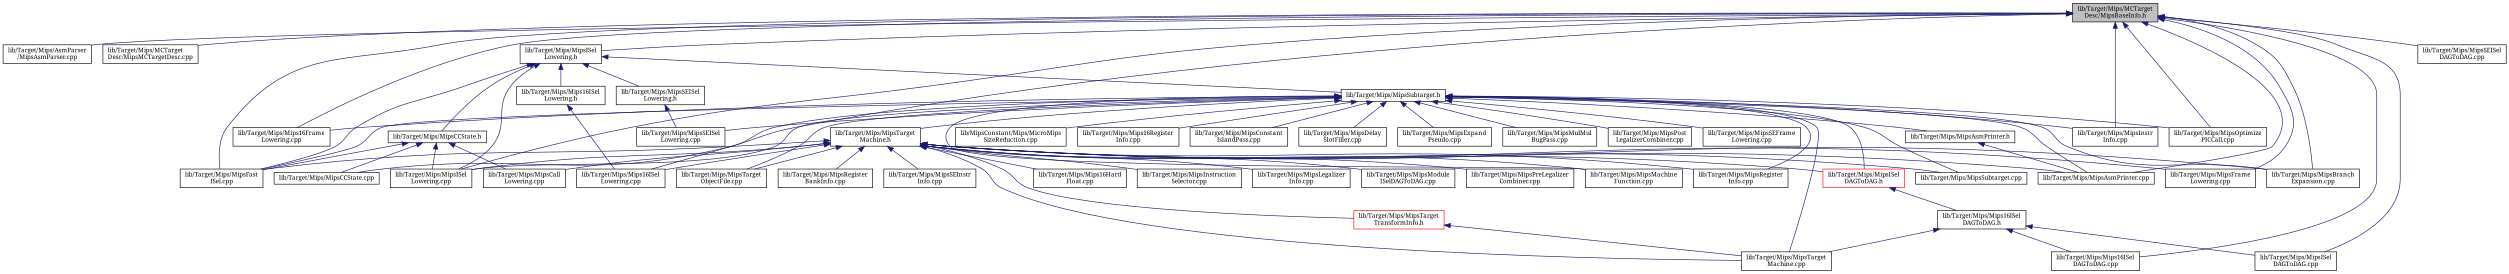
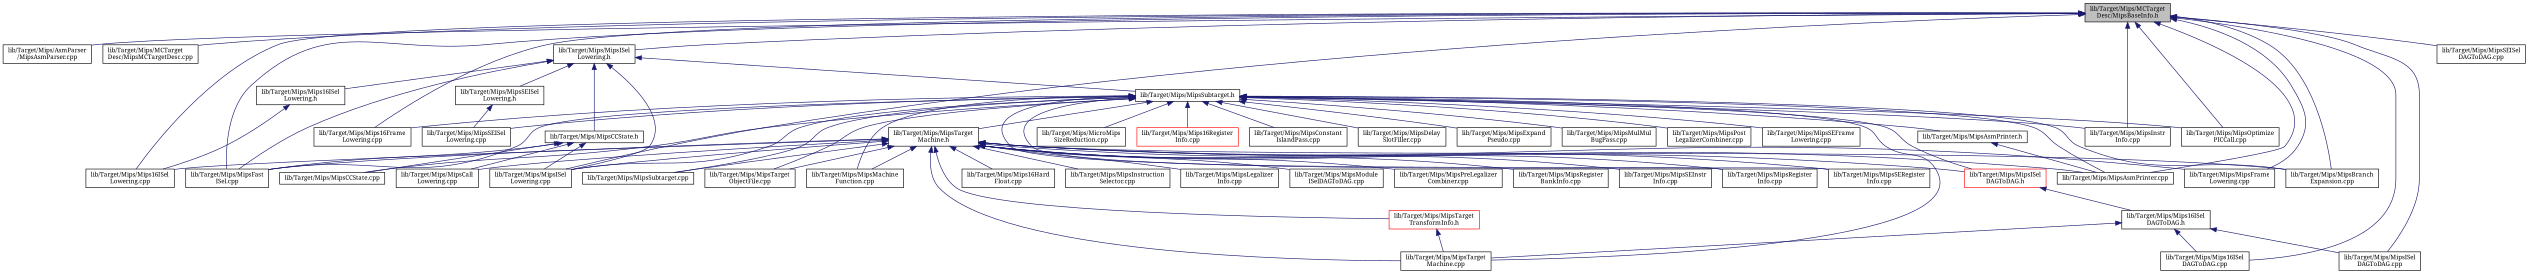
node "lib/MipsConstant/Mips/MicroMips SizeReduction.cpp": label "lib/MipsConstant/Mips/MicroMips SizeReduction.cpp" -> "lib/Target/Mips/MicroMips SizeReduction.cpp"
node "lib/Target/Mips/Mips16Register Info.cpp": color black -> red
node "lib/Target/Mips/MipsSERegister Info.cpp": added
